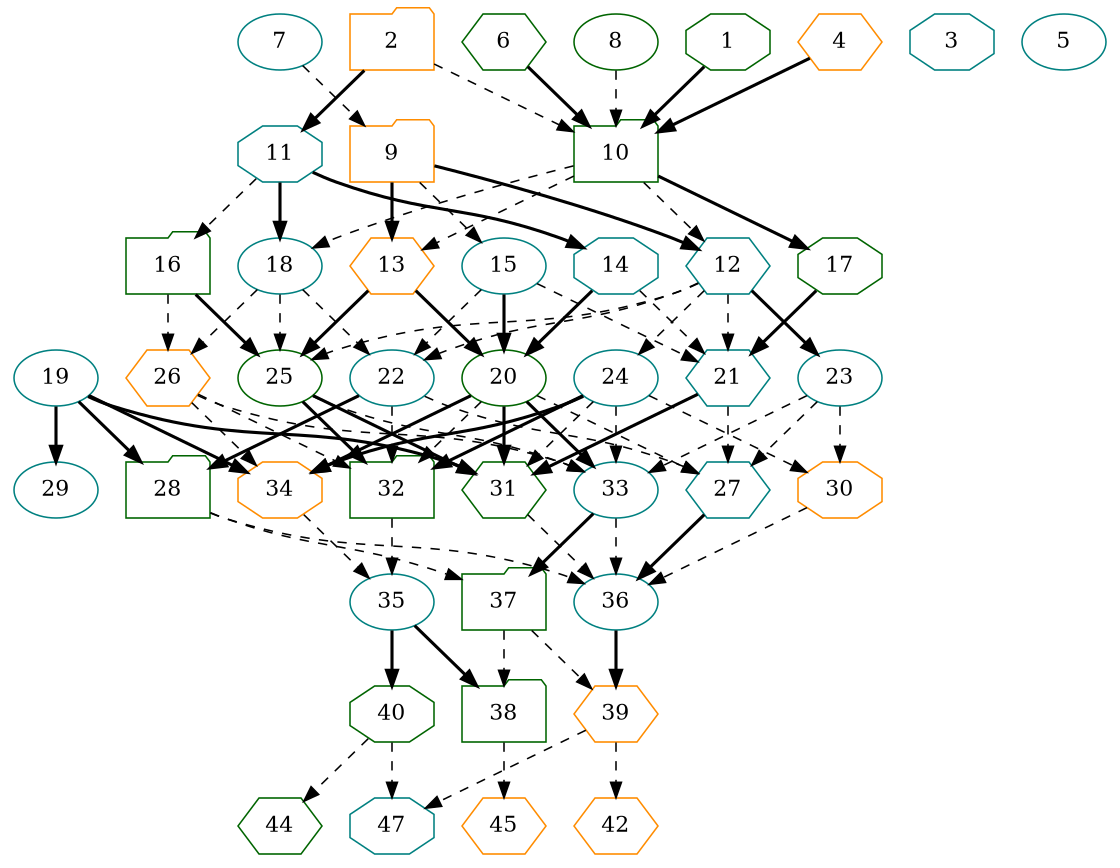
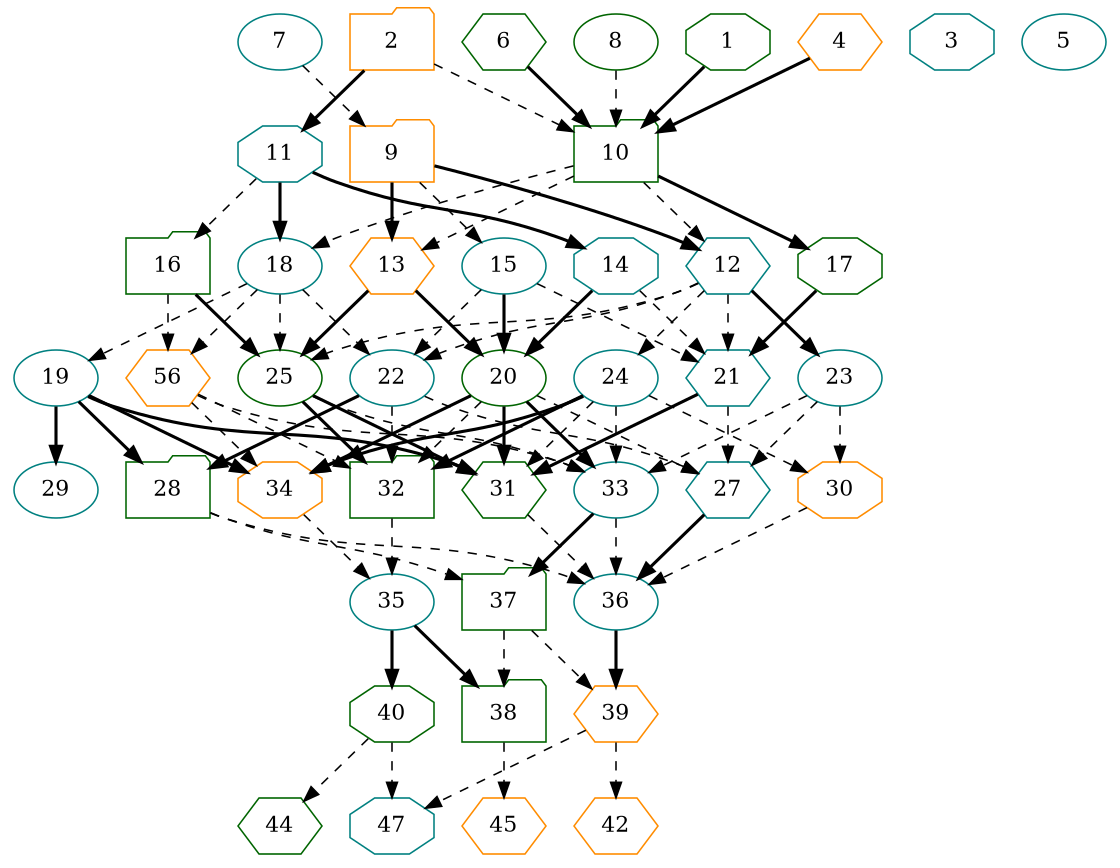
edge "18" -> "19": added
node "26": label "26" -> "56"
